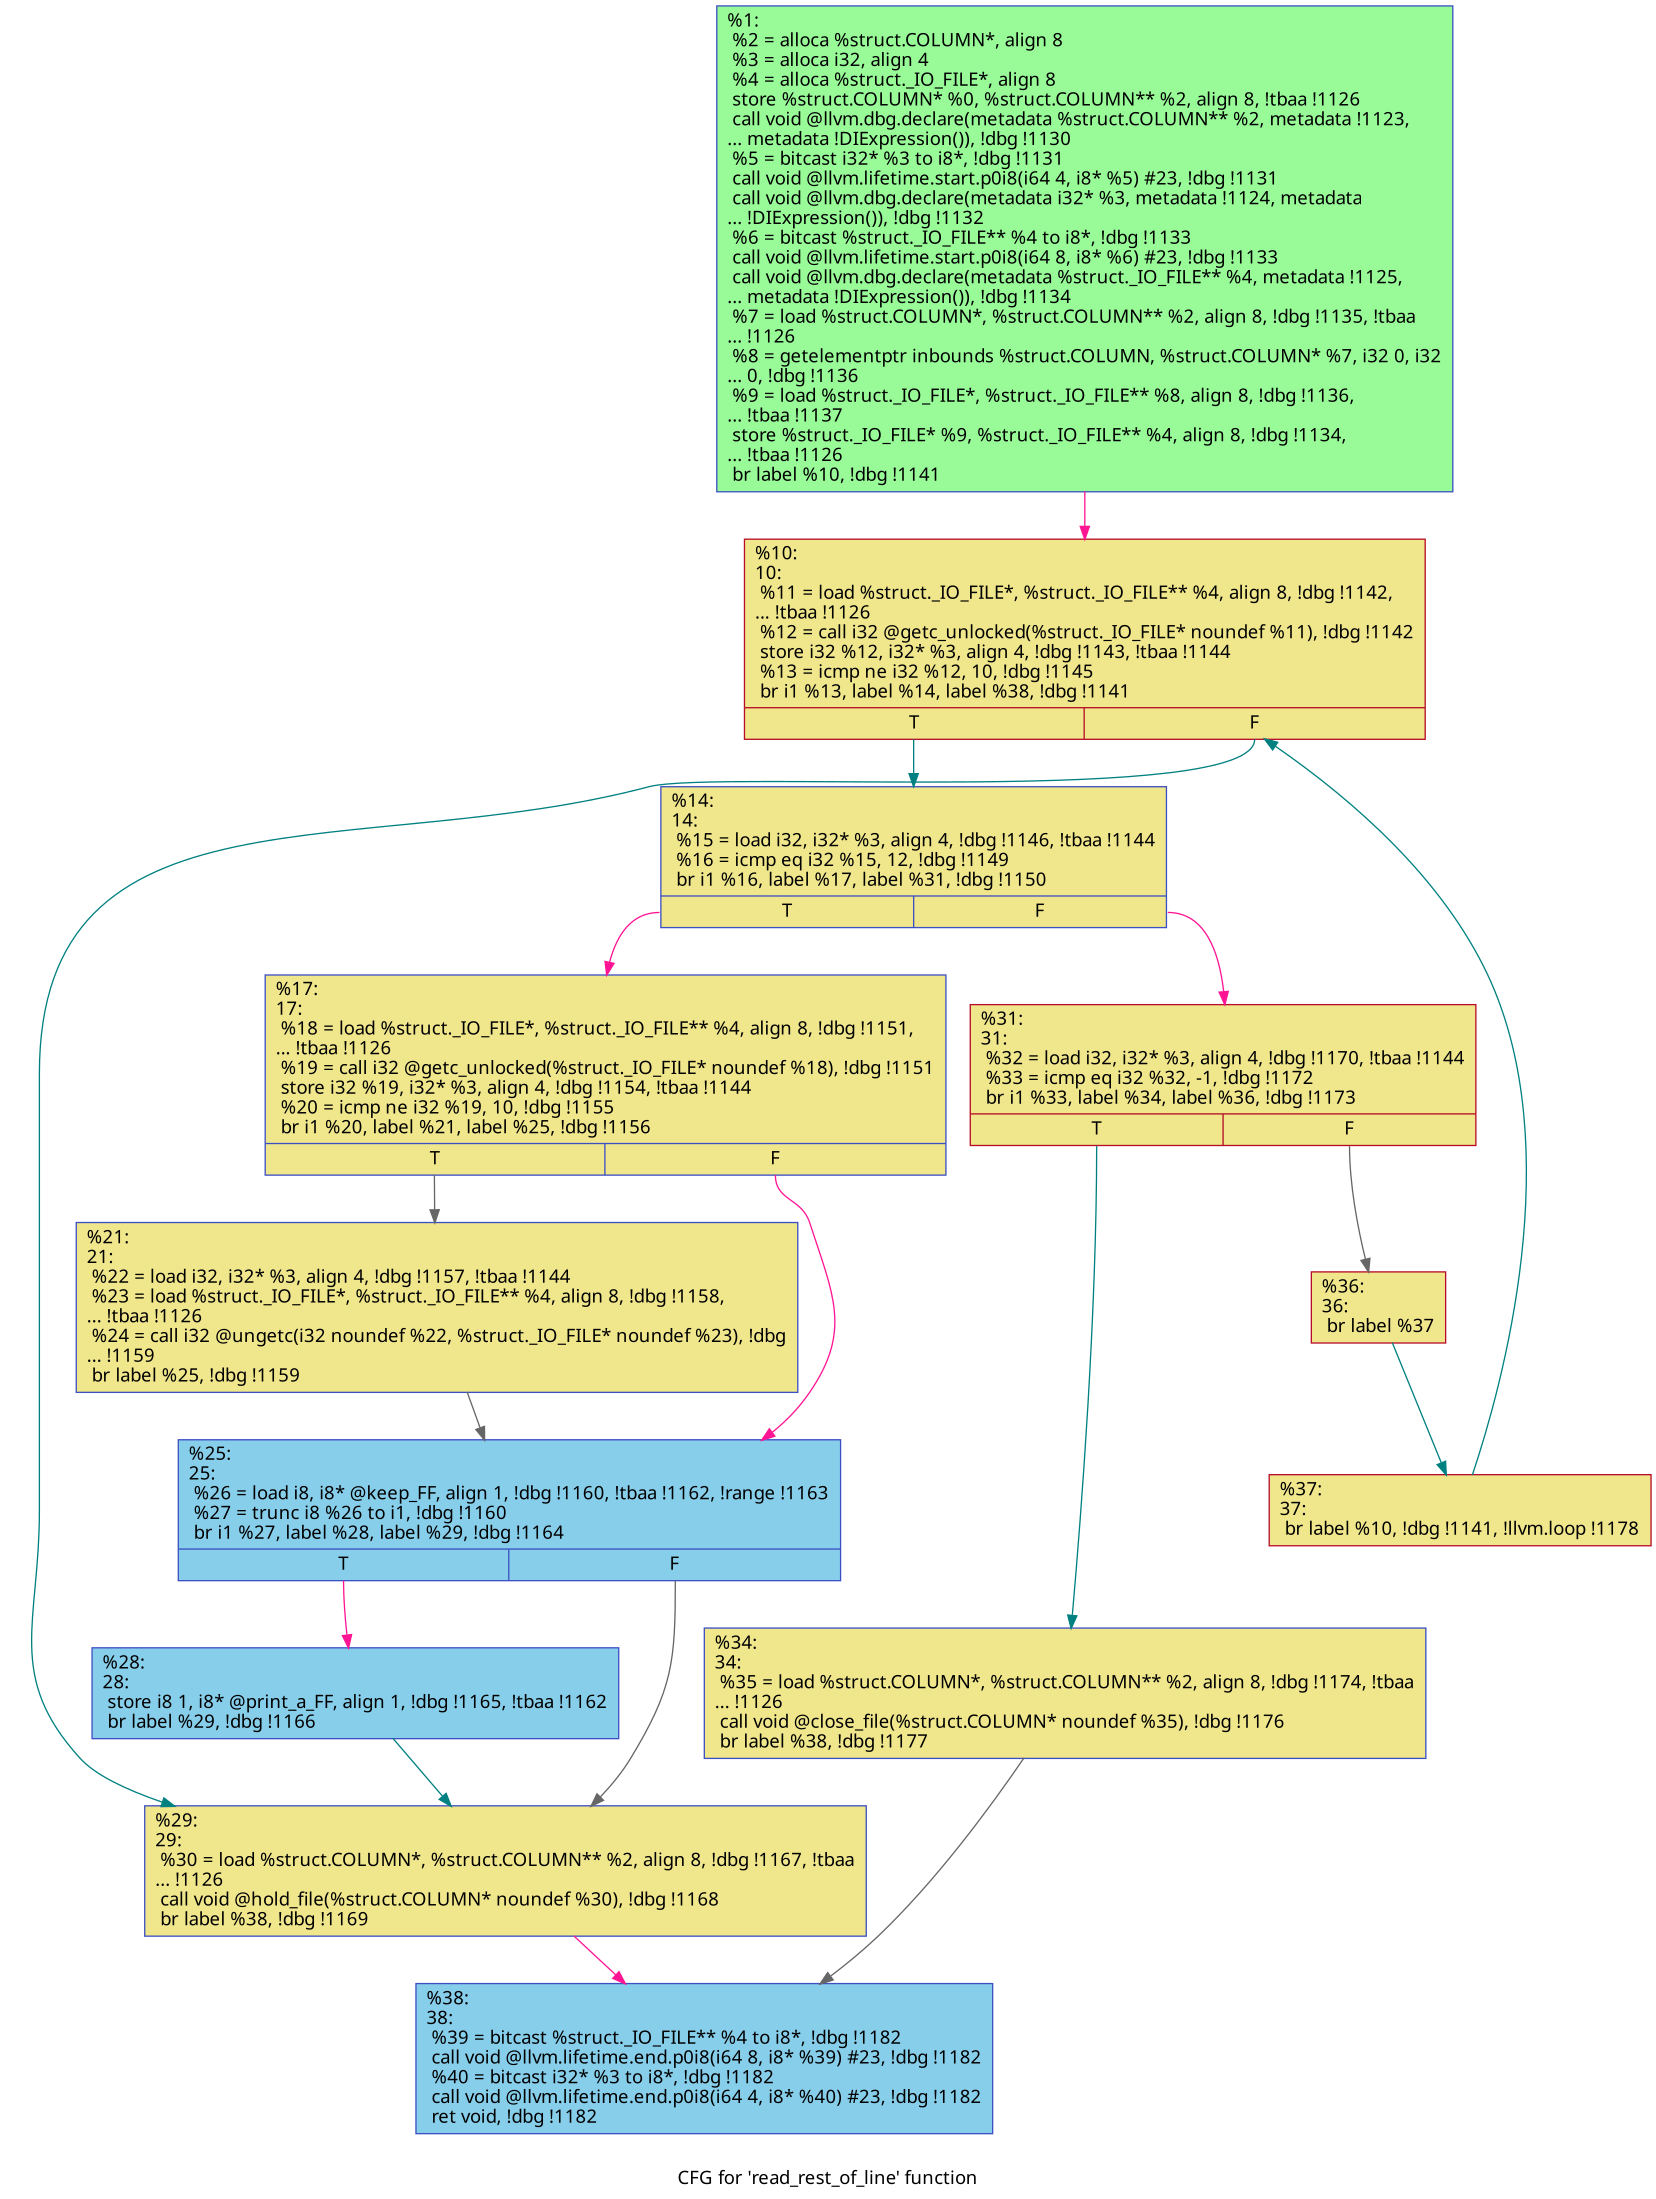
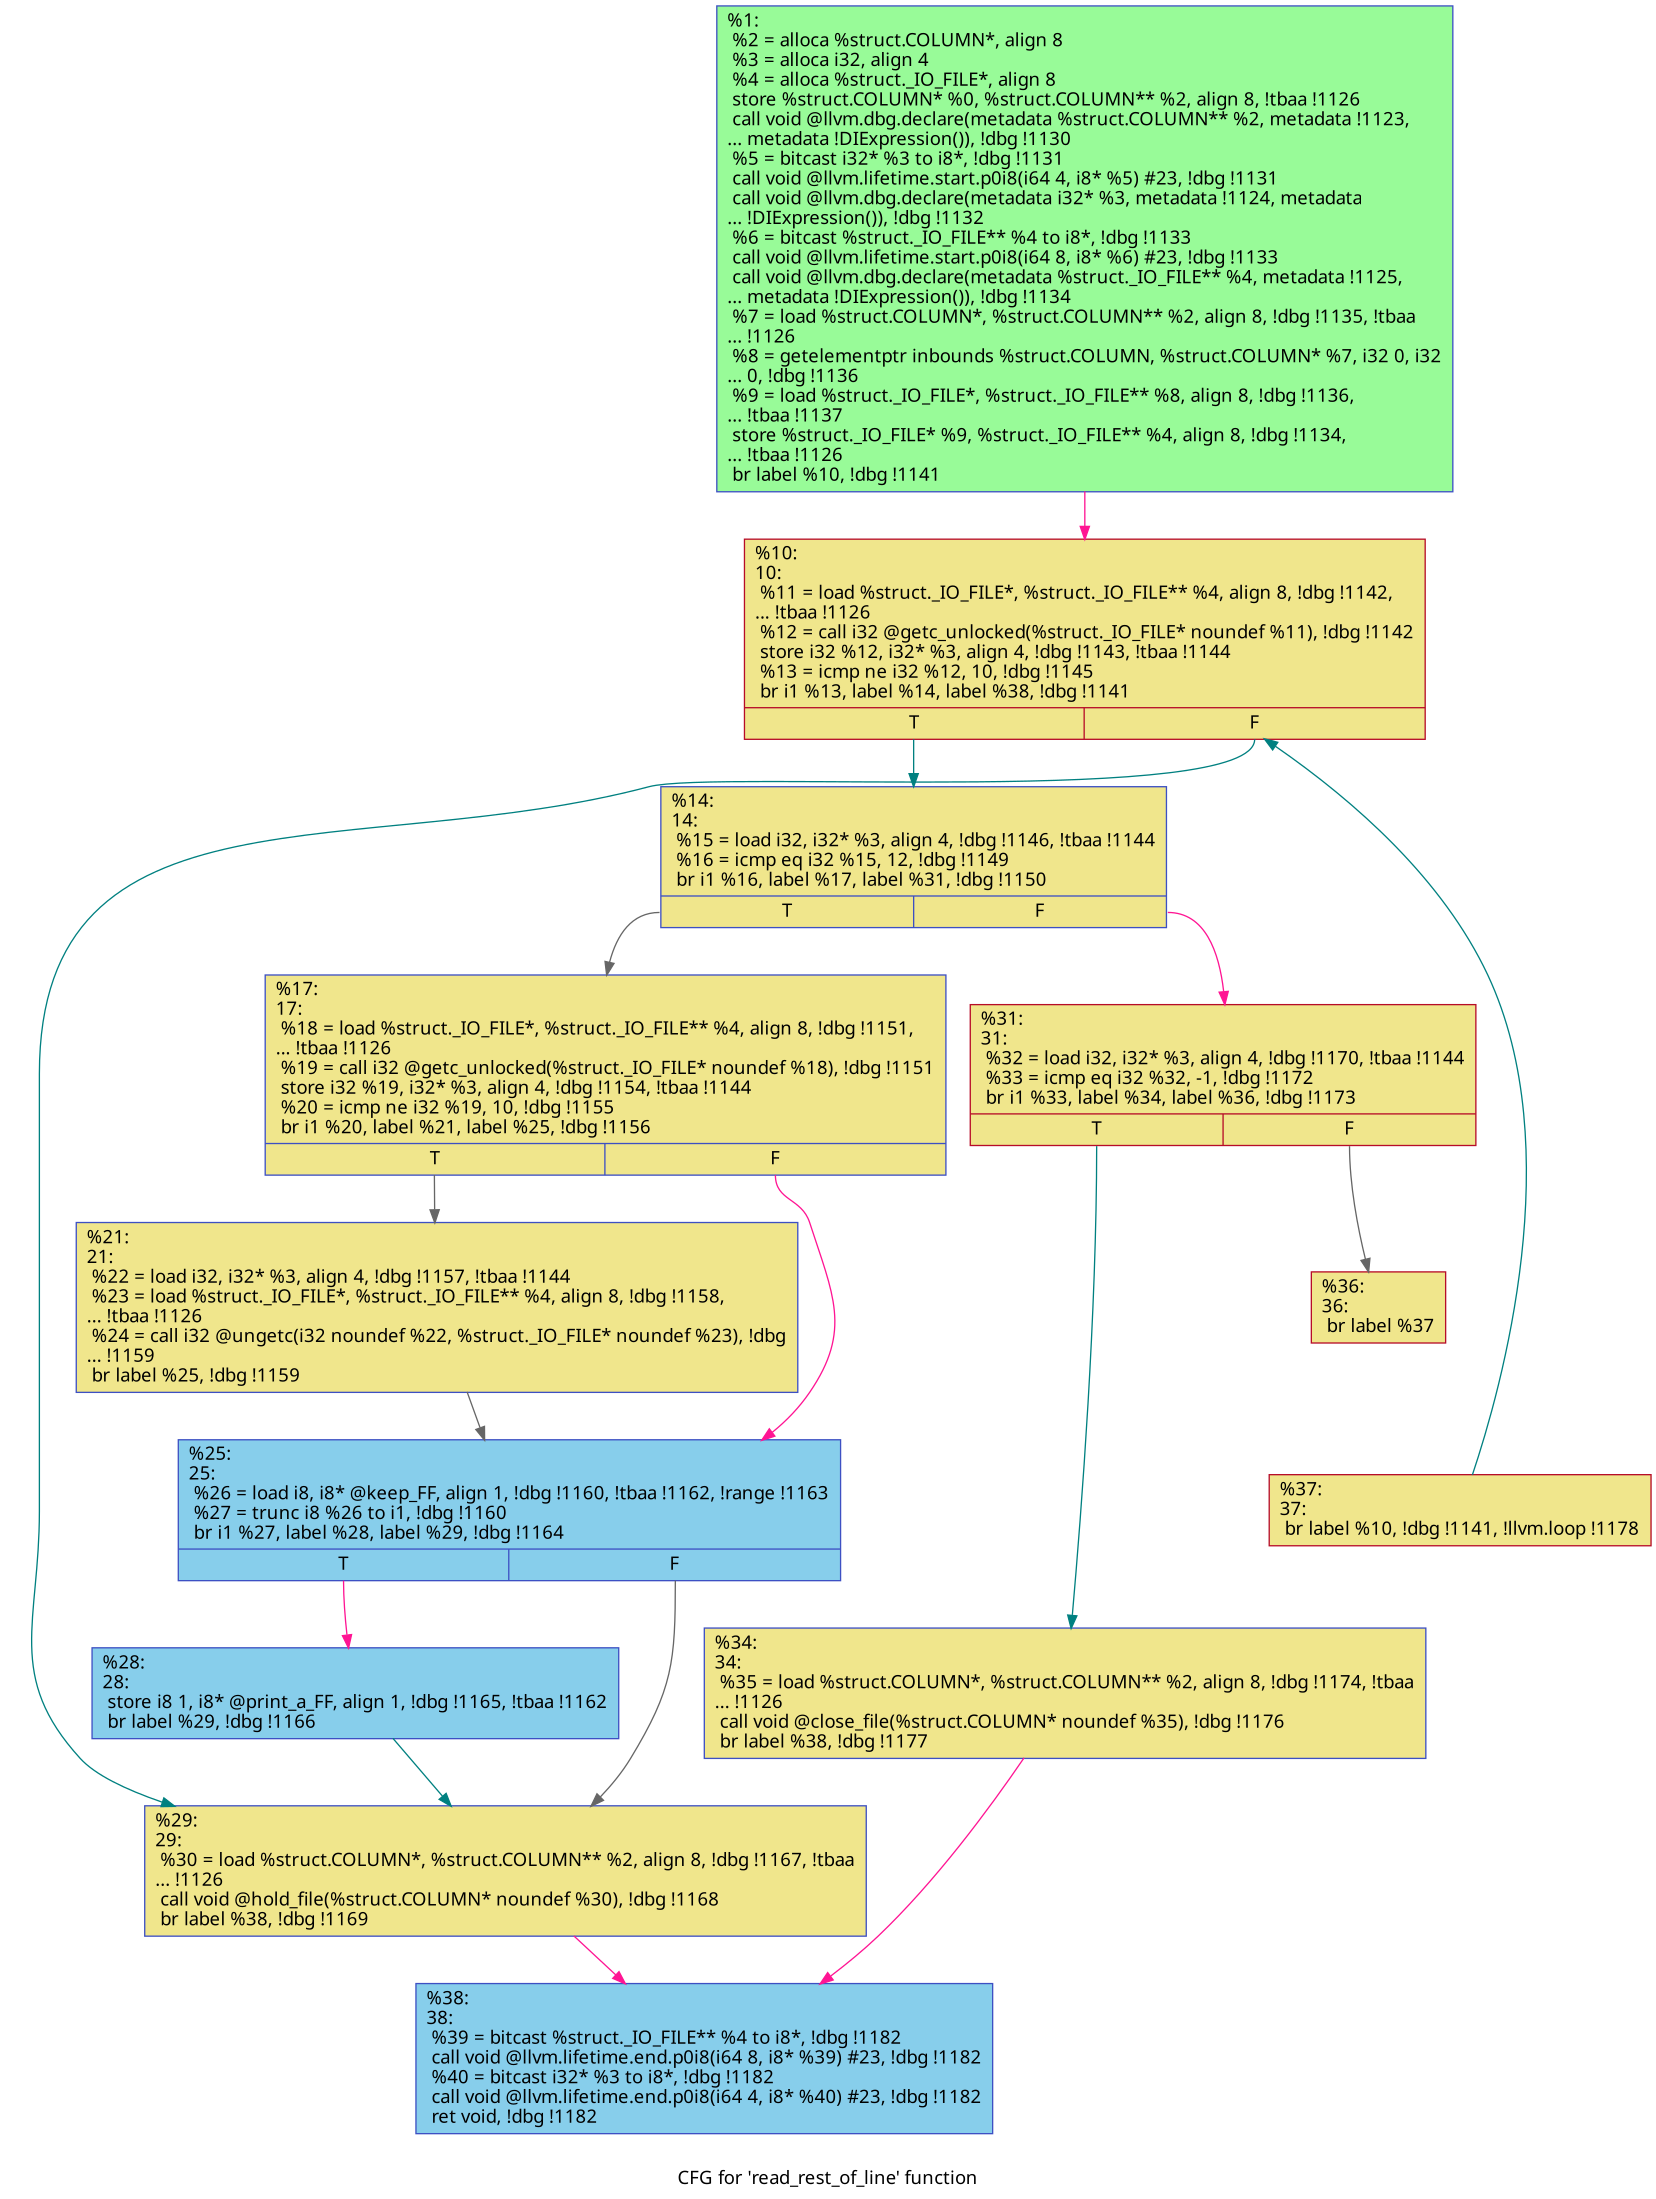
edge "%14:" -> "%17:": color deeppink -> gray40
edge "%36:" -> "%37:": removed
edge "%34:" -> "%38:": color gray40 -> deeppink
